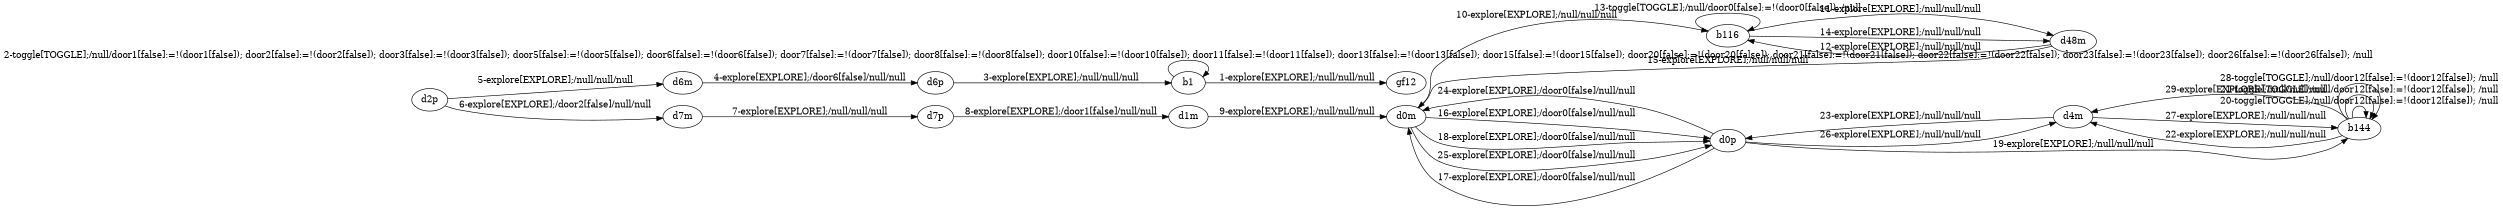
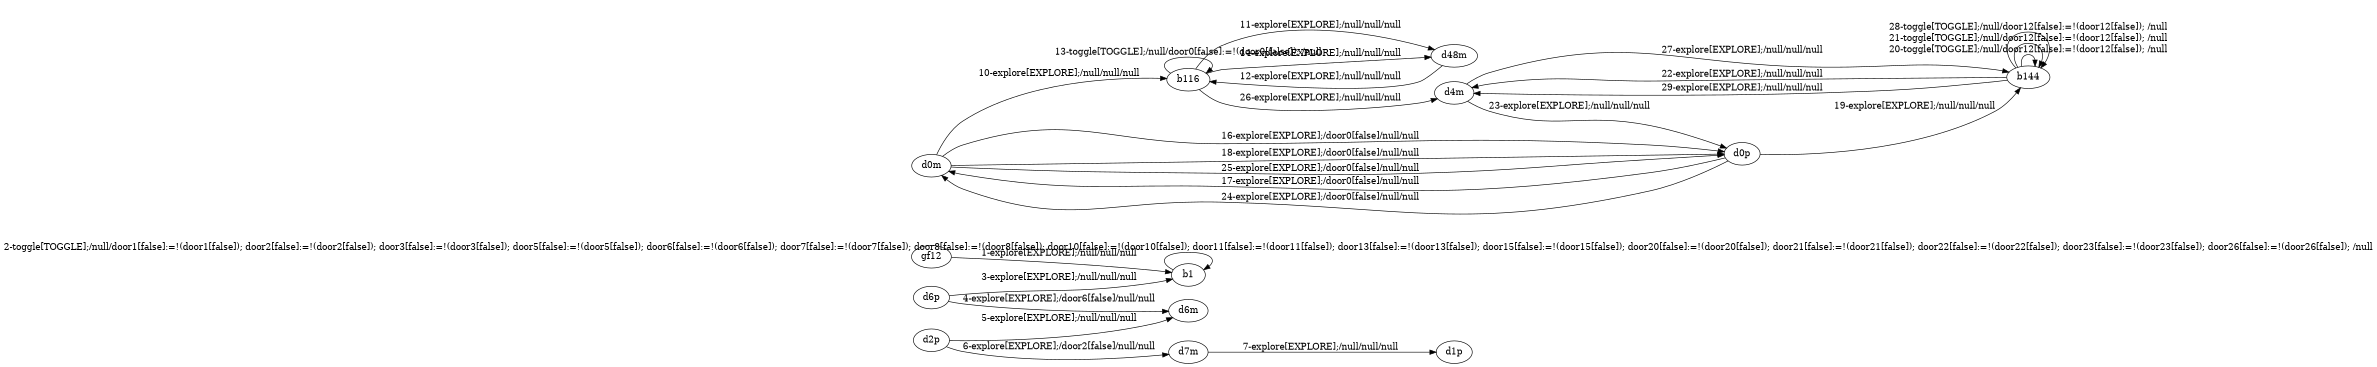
edge "d48m" -> "d0m": removed, label "15-explore[EXPLORE];/null/null/null"
edge "d6m" -> "d6p": reversed
edge "b1" -> "gf12": reversed
node "d7p": label "d7p" -> "d1p"
node "d1m": removed
edge "d0p" -> "d4m": now "b116" -> "d4m"
